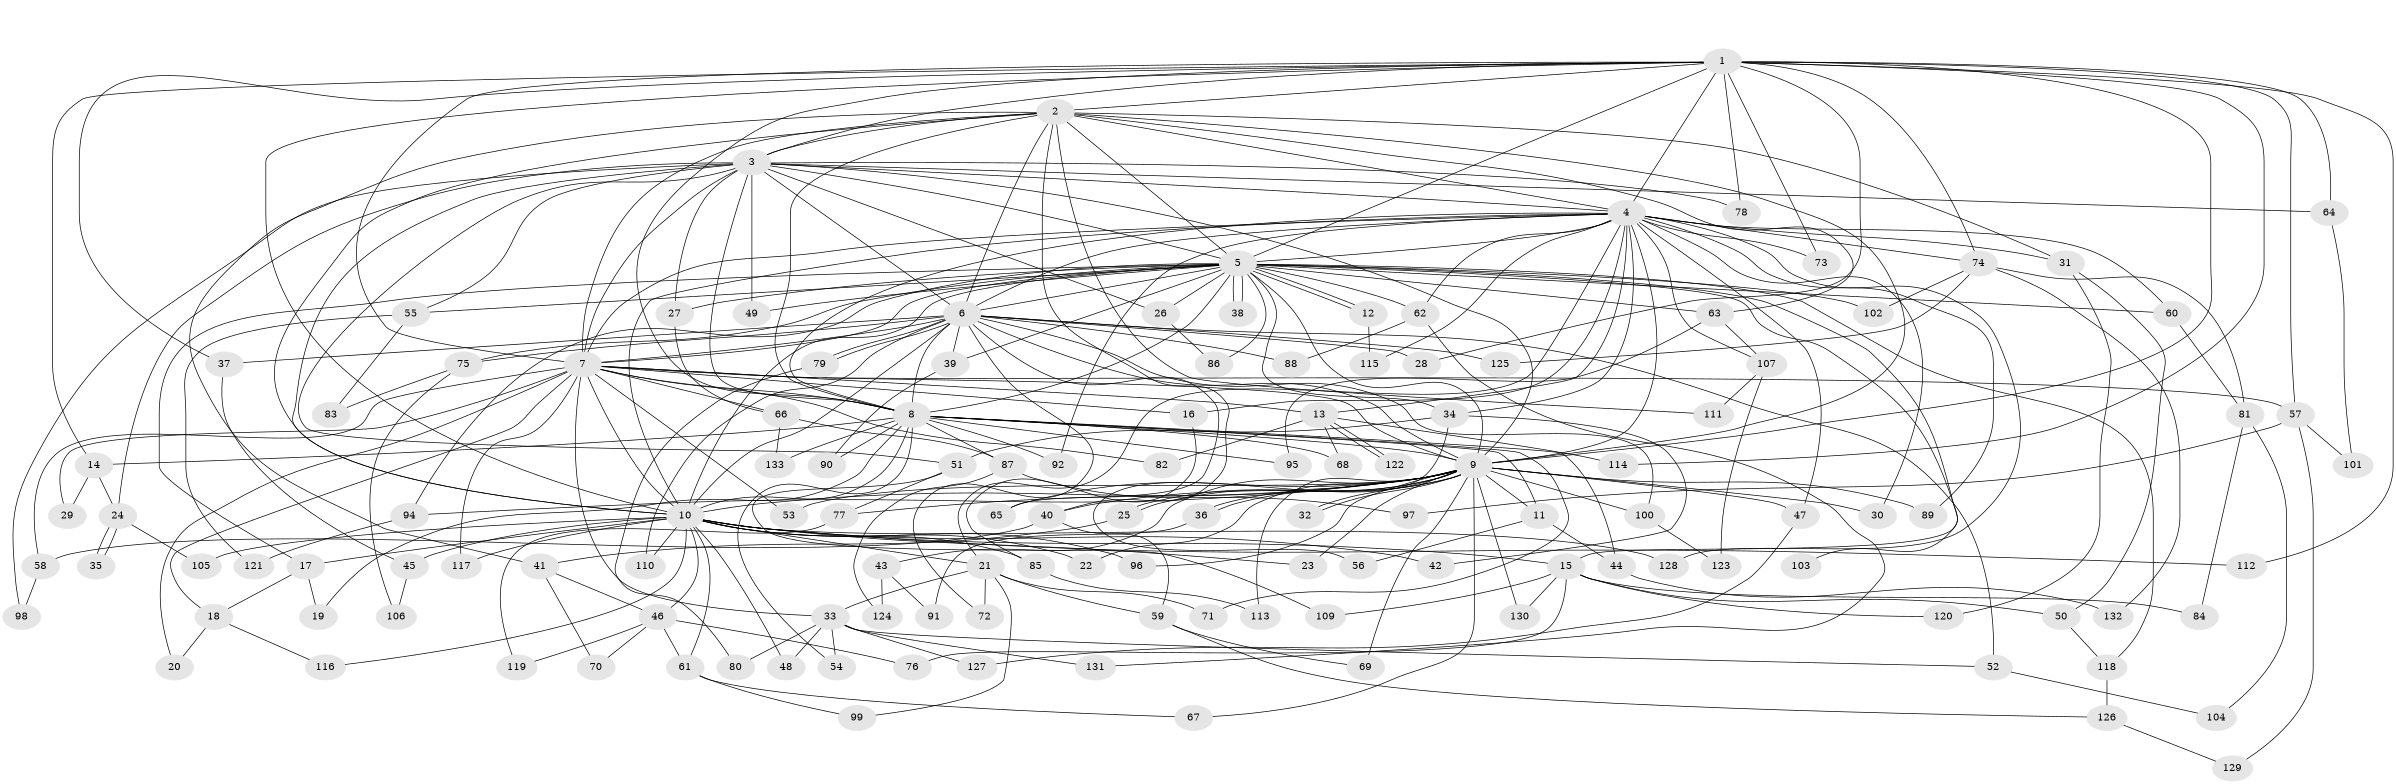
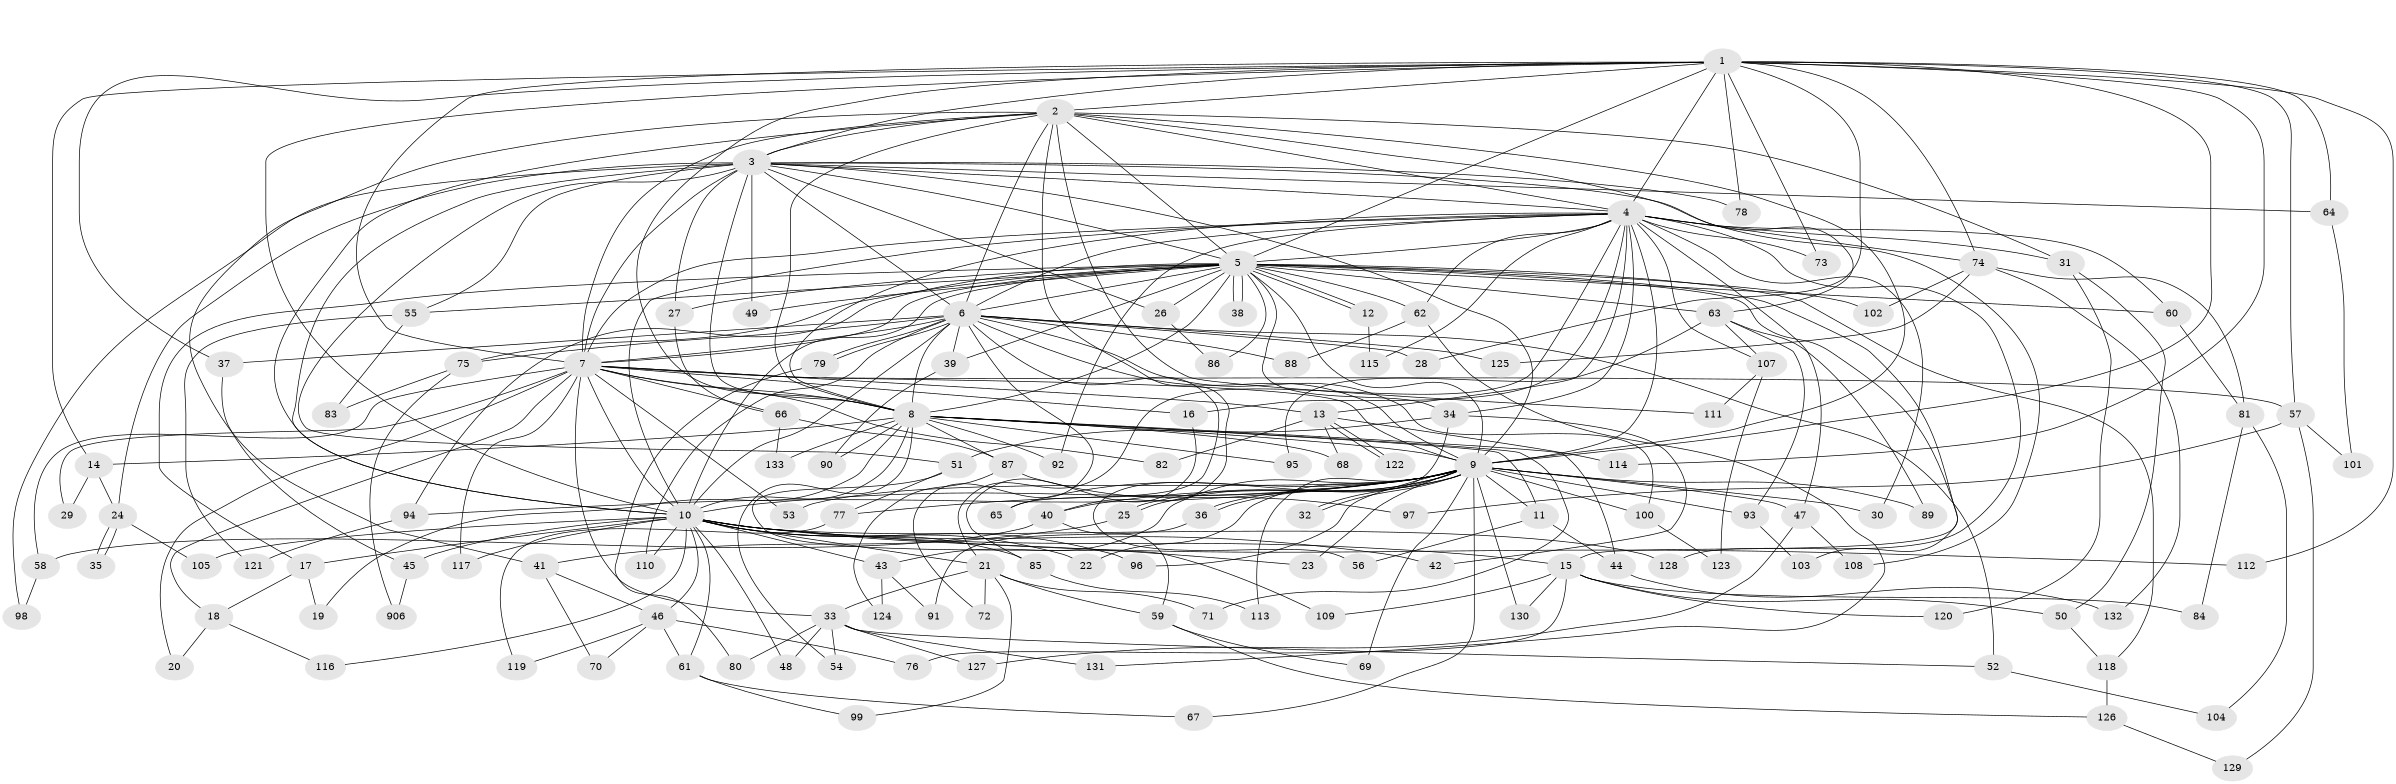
edge "4" -- "89": now "63" -- "89"
node "93": added
edge "10" -- "43": added
node "108": added
node "106": label "106" -> "906"
